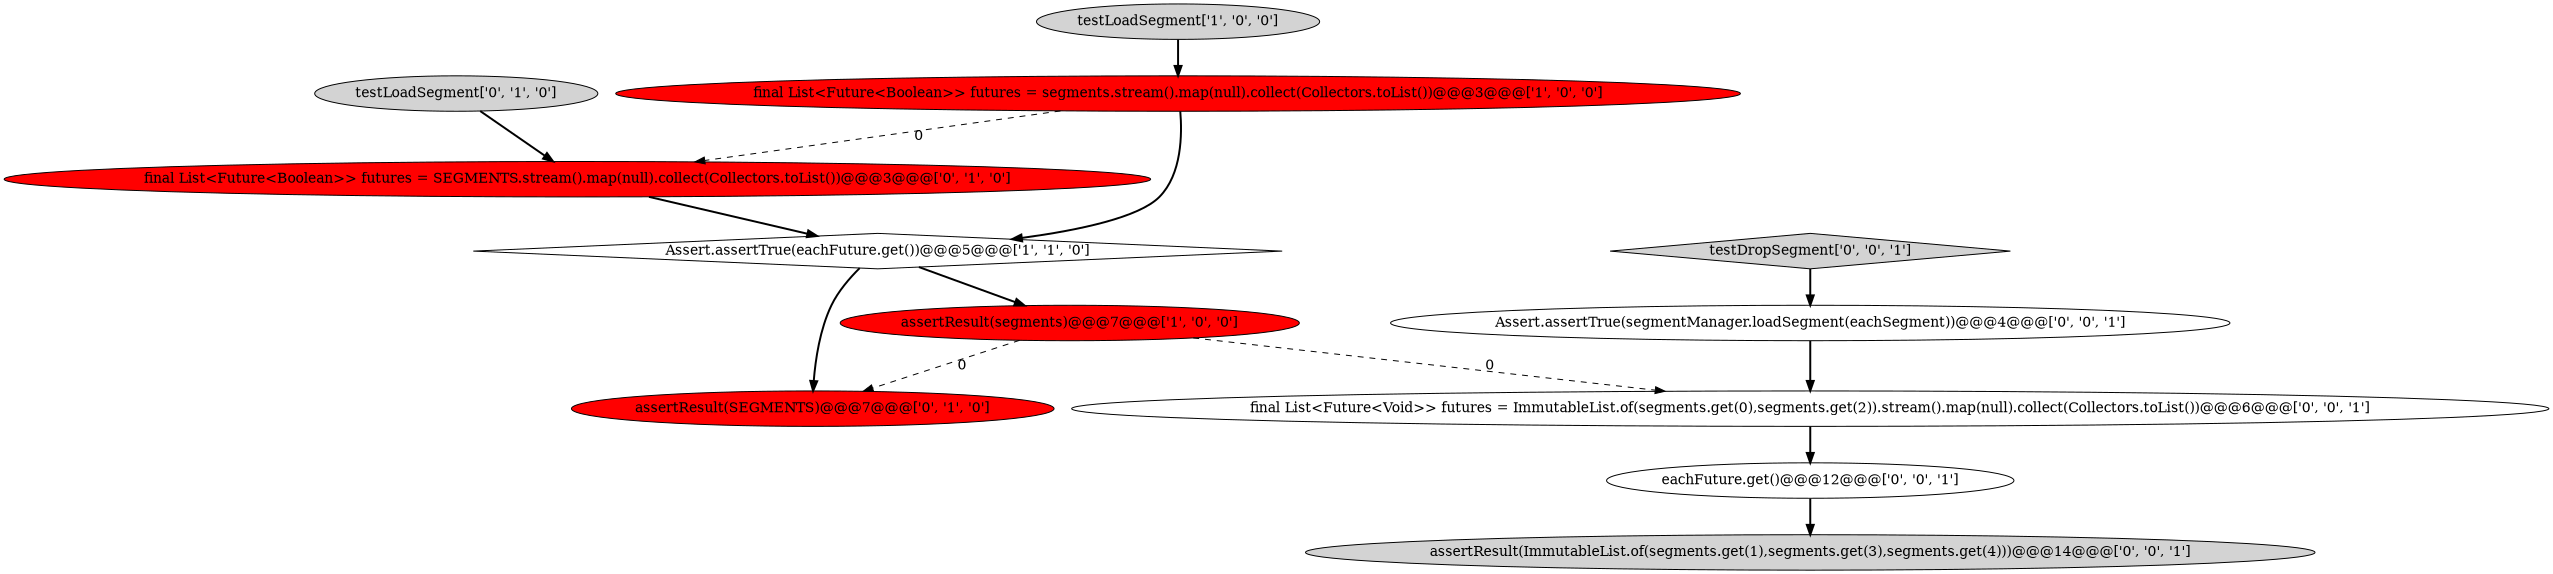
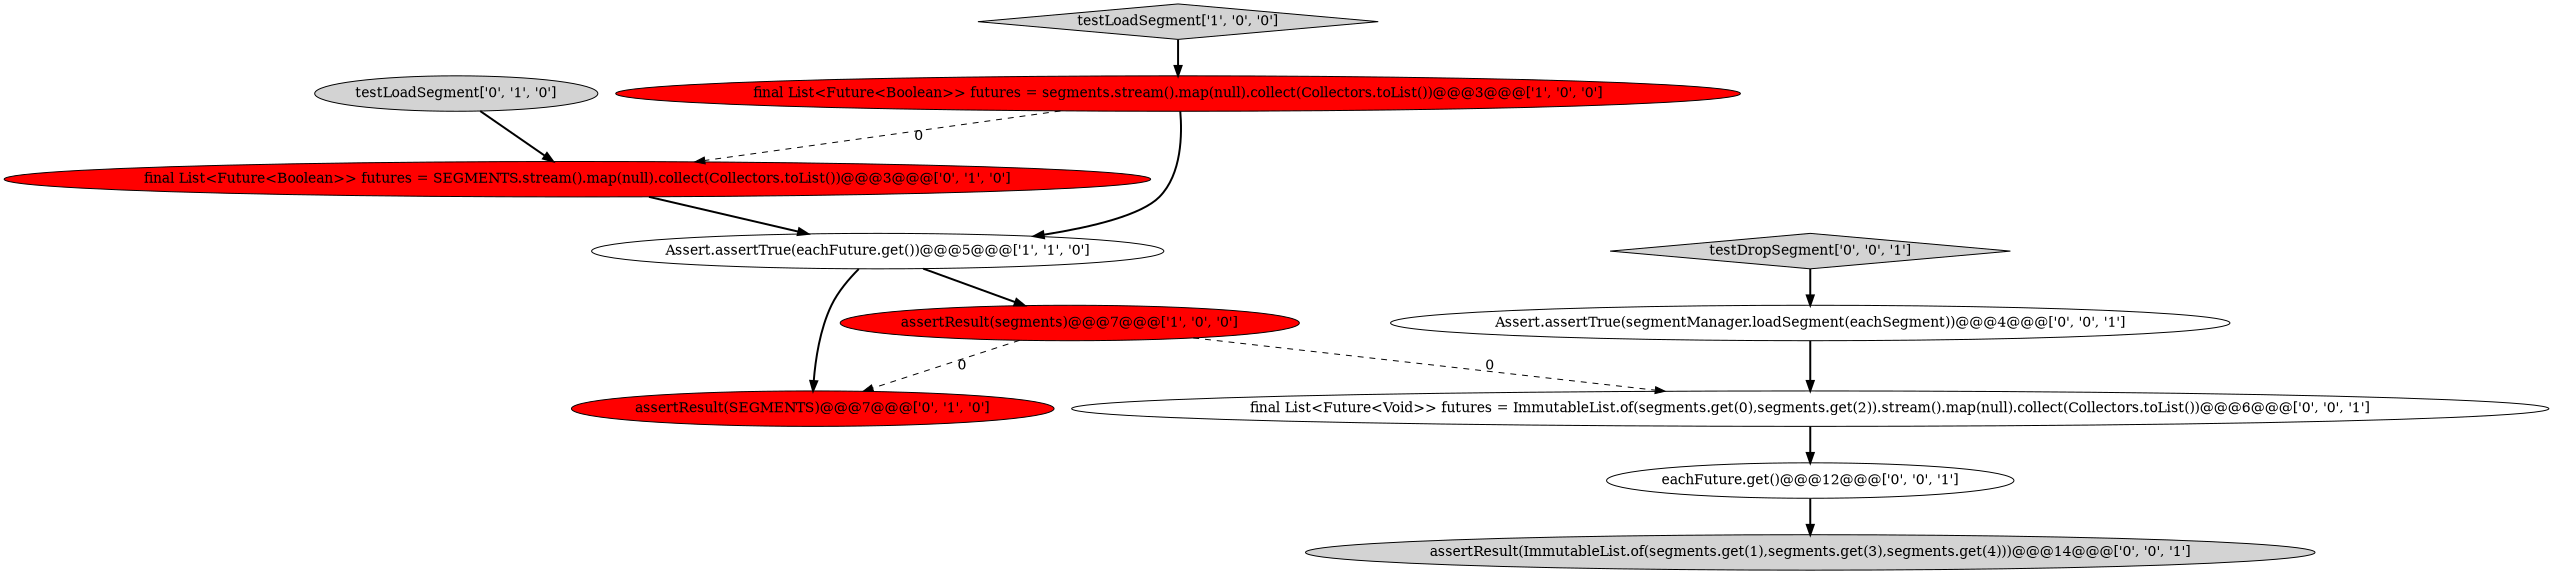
node "testLoadSegment['1', '0', '0']": shape ellipse -> diamond
node "Assert.assertTrue(eachFuture.get())@@@5@@@['1', '1', '0']": shape diamond -> ellipse
